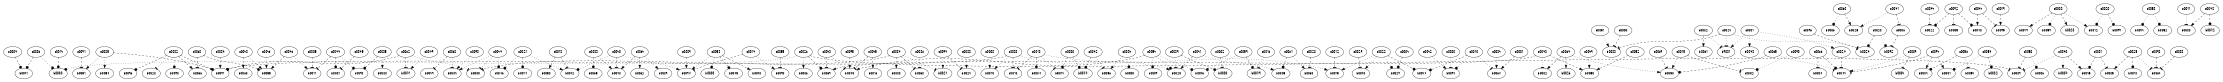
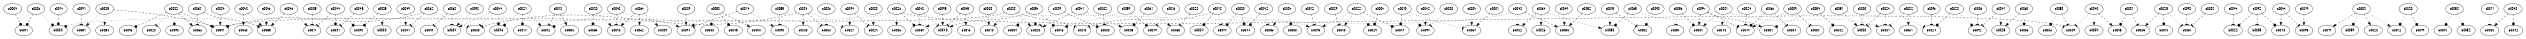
edge "a0071" -> "a0006": now "a0071" -> "b0092"
edge "a0031" -> "a0027": now "a0031" -> "b0034"
node "a0069": removed
node "b9031": label "b9031" -> "b0031"
edge "a0073" -> "b0069": style dashed -> dotted
